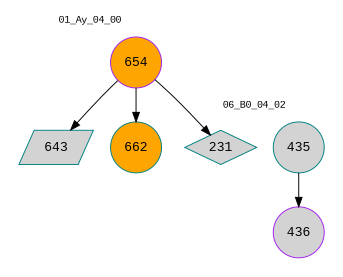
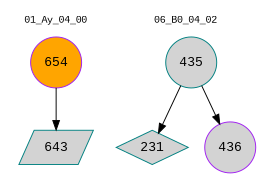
edge "654" -> "231": now "435" -> "231"
node "662": removed
